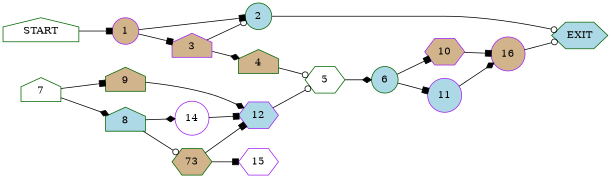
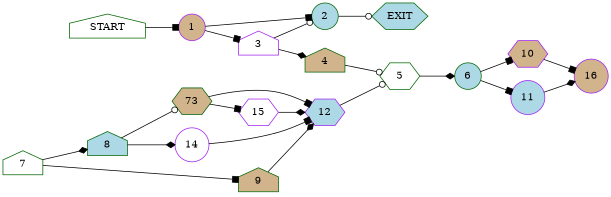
edge "16" -> "EXIT": removed
node "3": fillcolor tan -> white
edge "15" -> "12": added
